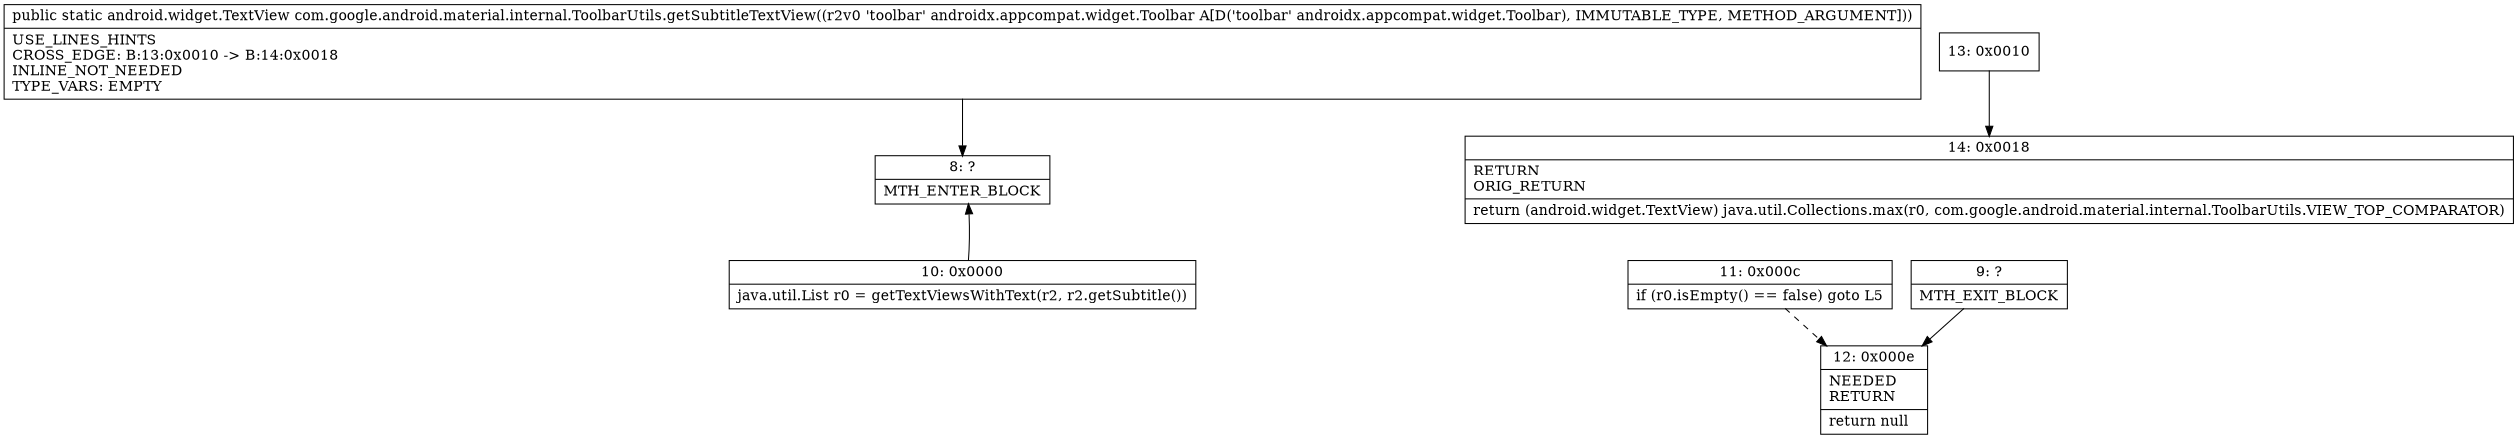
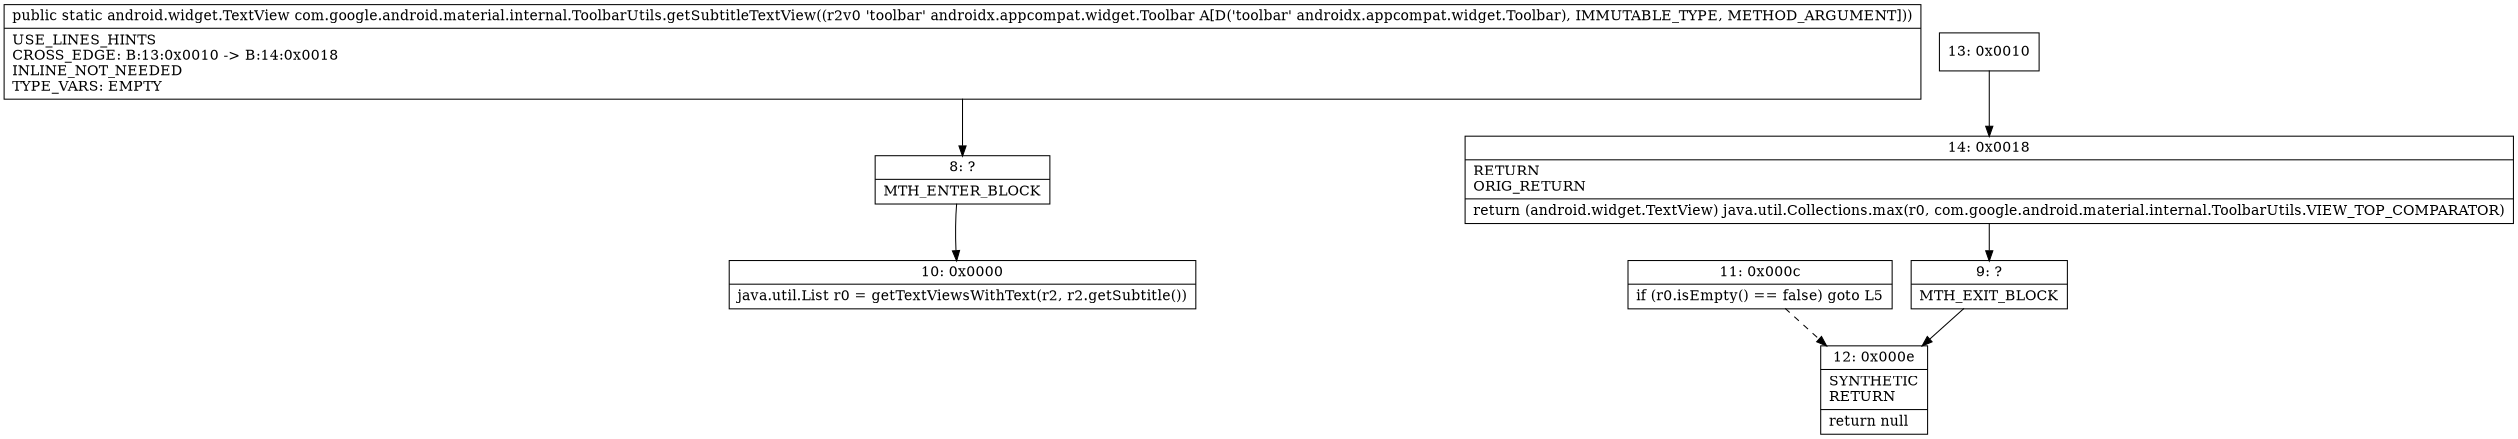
edge "14: 0x0018" -> "9: ?": added
edge "10: 0x0000" -> "8: ?": reversed
node "12: 0x000e": text "NEEDED" -> "SYNTHETIC"
